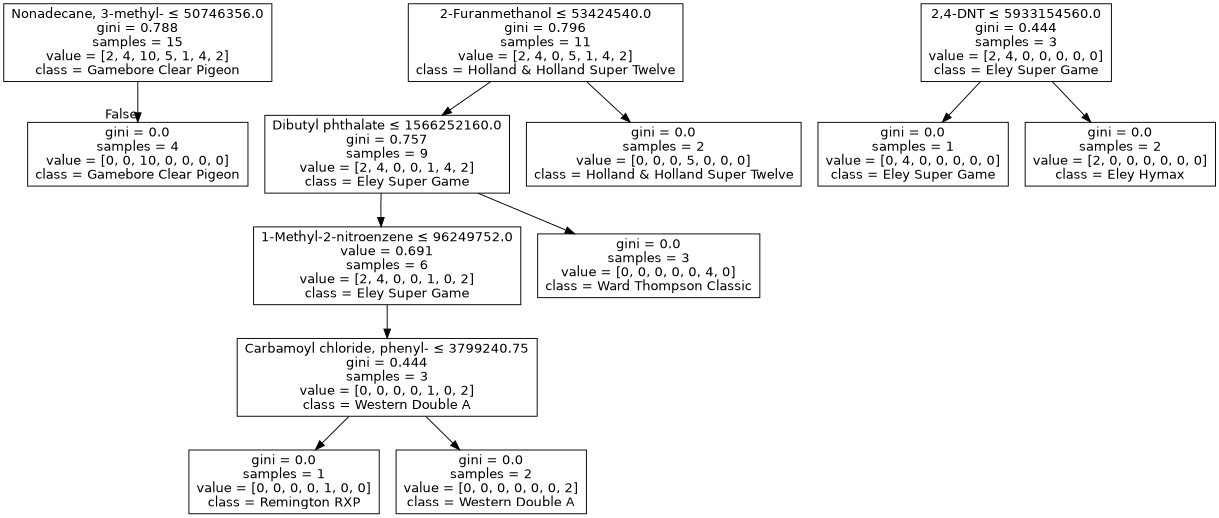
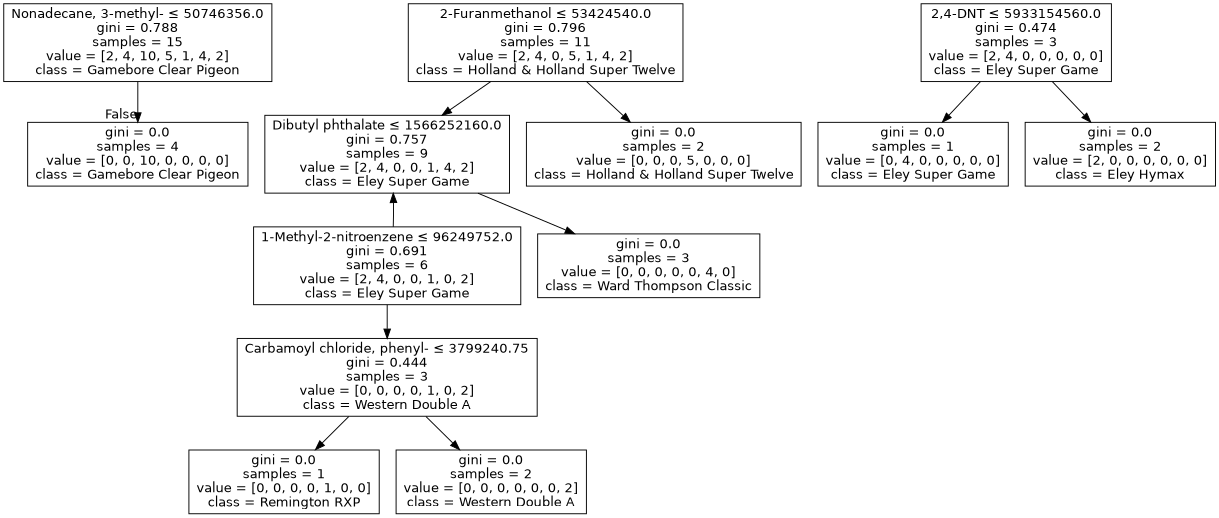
node "2,4-DNT ≤ 5933154560.0": text "gini = 0.444" -> "gini = 0.474"
edge "Dibutyl phthalate ≤ 1566252160.0" -> "1-Methyl-2-nitroenzene ≤ 96249752.0": reversed
node "1-Methyl-2-nitroenzene ≤ 96249752.0": text "value = 0.691" -> "gini = 0.691"
